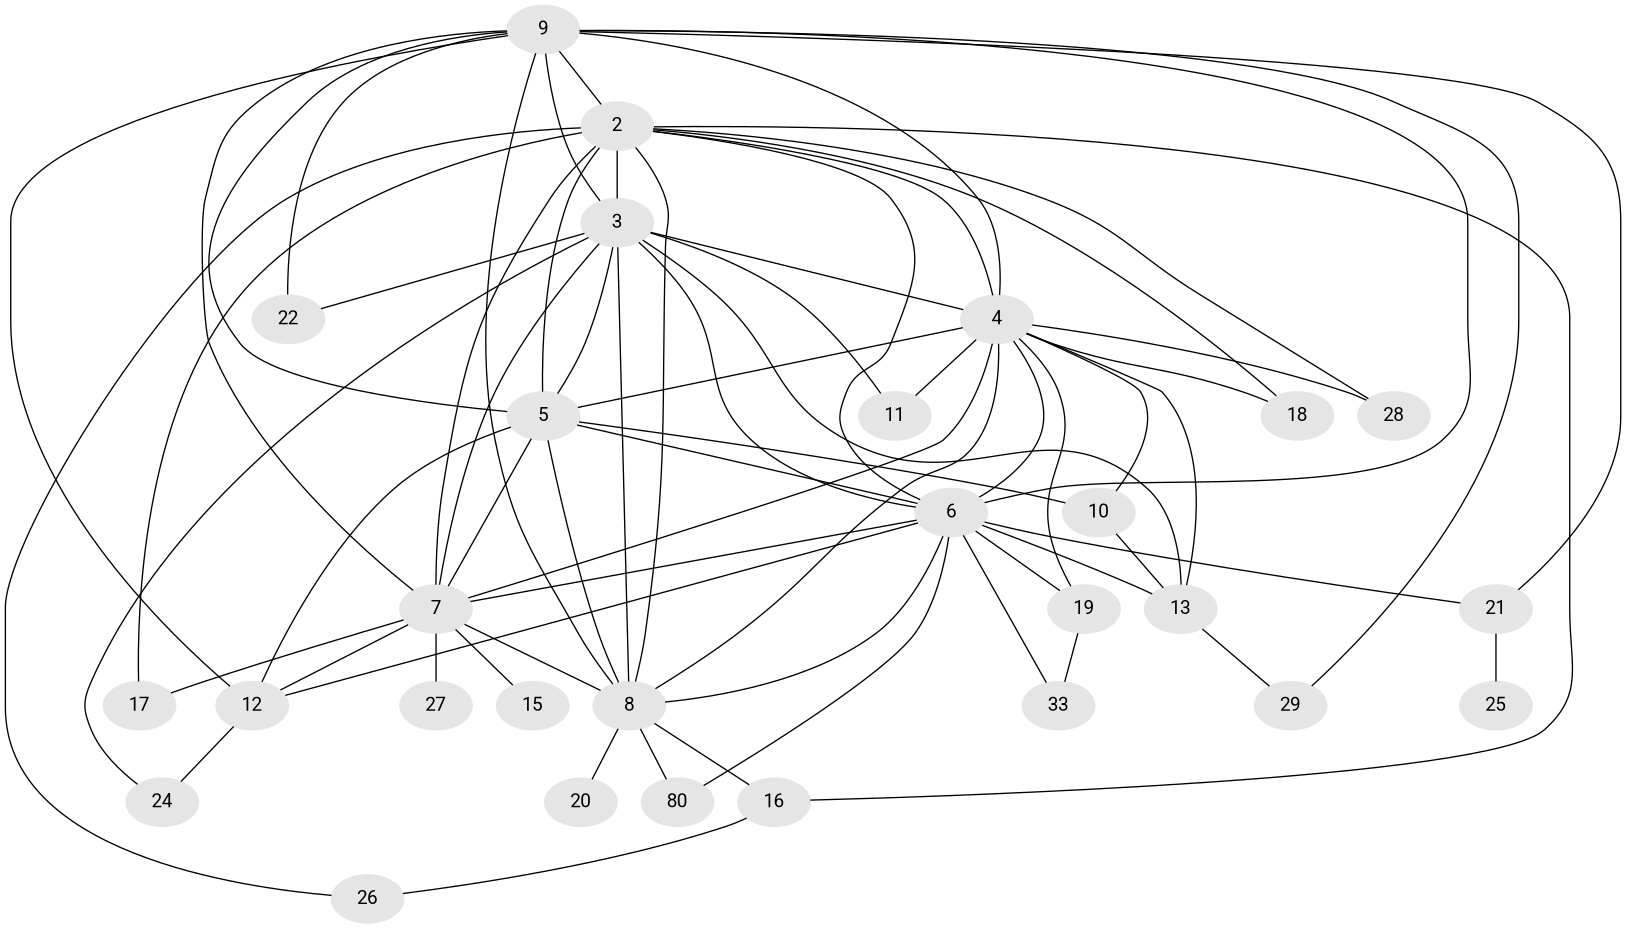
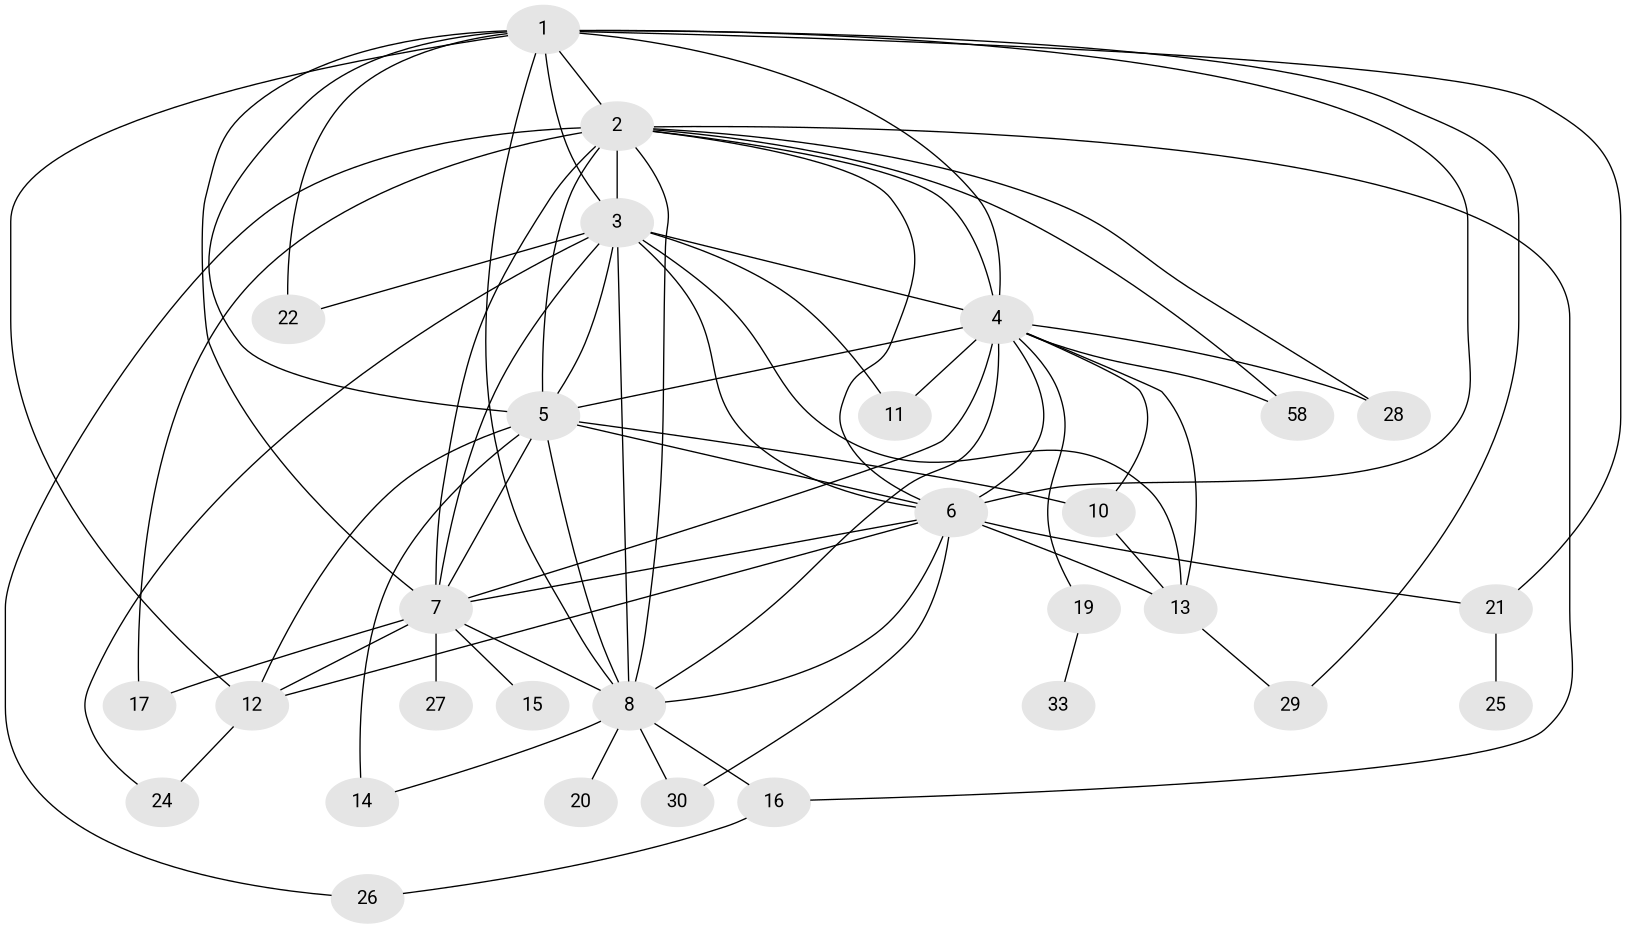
node "9": label "9" -> "1"
node "18": label "18" -> "58"
edge "6" -- "19": removed
edge "6" -- "33": removed
node "14": added
node "80": label "80" -> "30"
